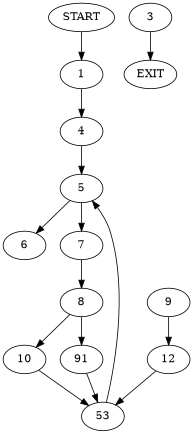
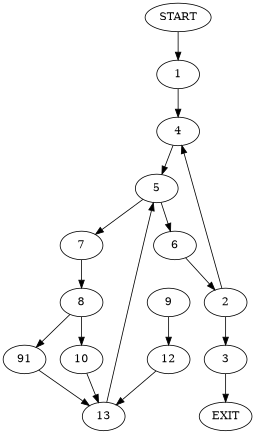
node "2": added
node "53": label "53" -> "13"
